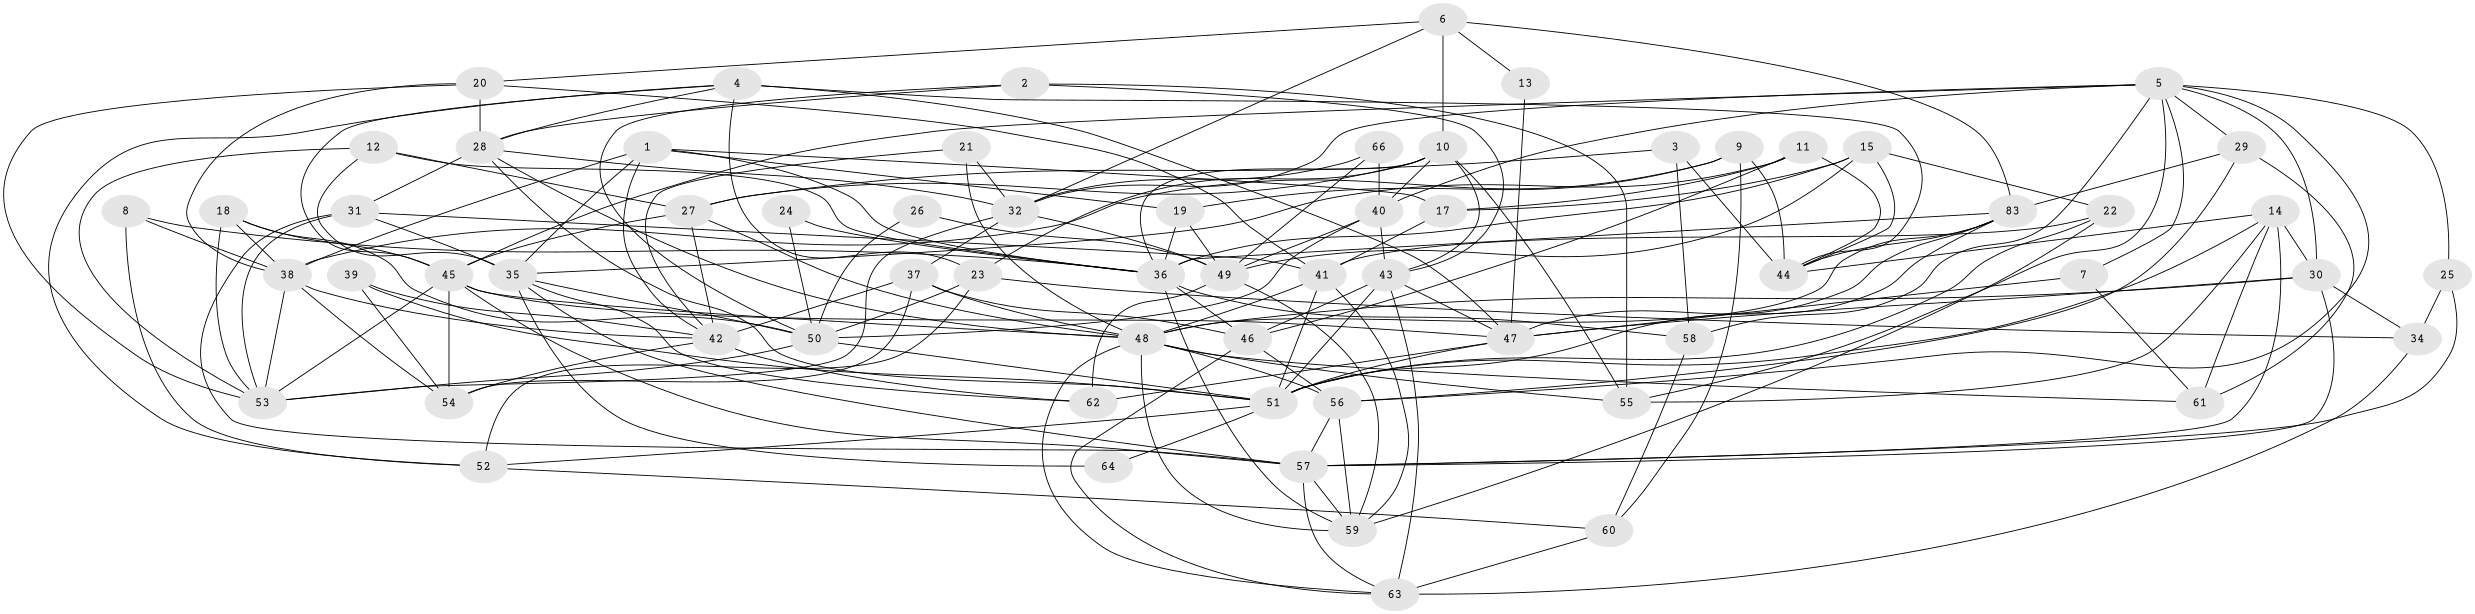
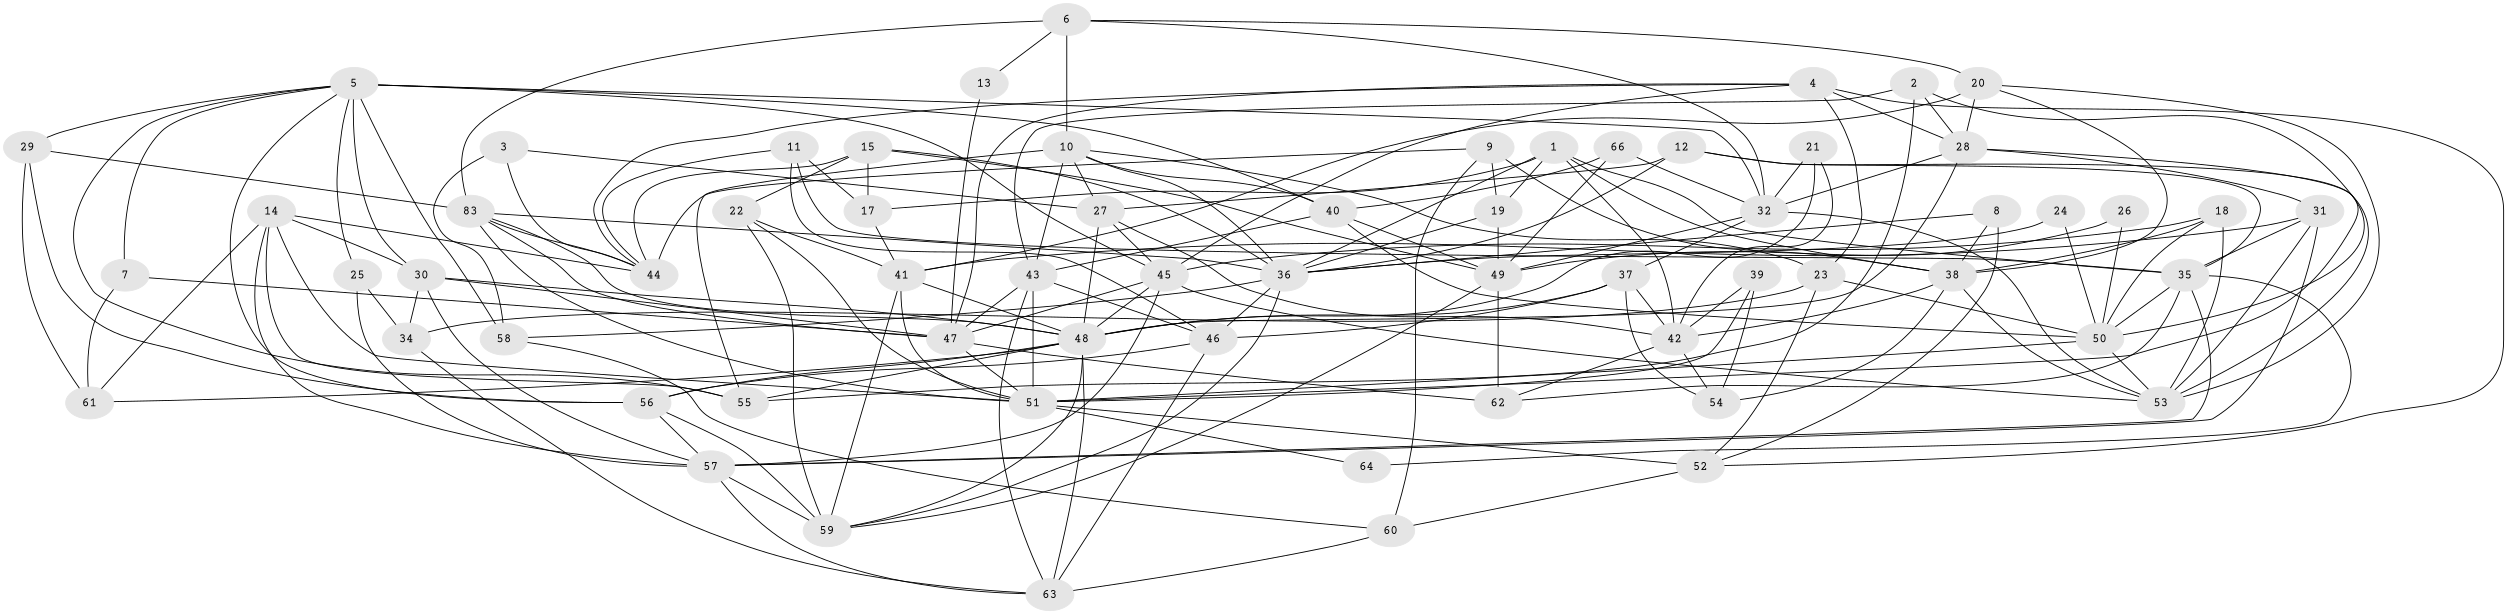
edge "45" -- "54": removed
